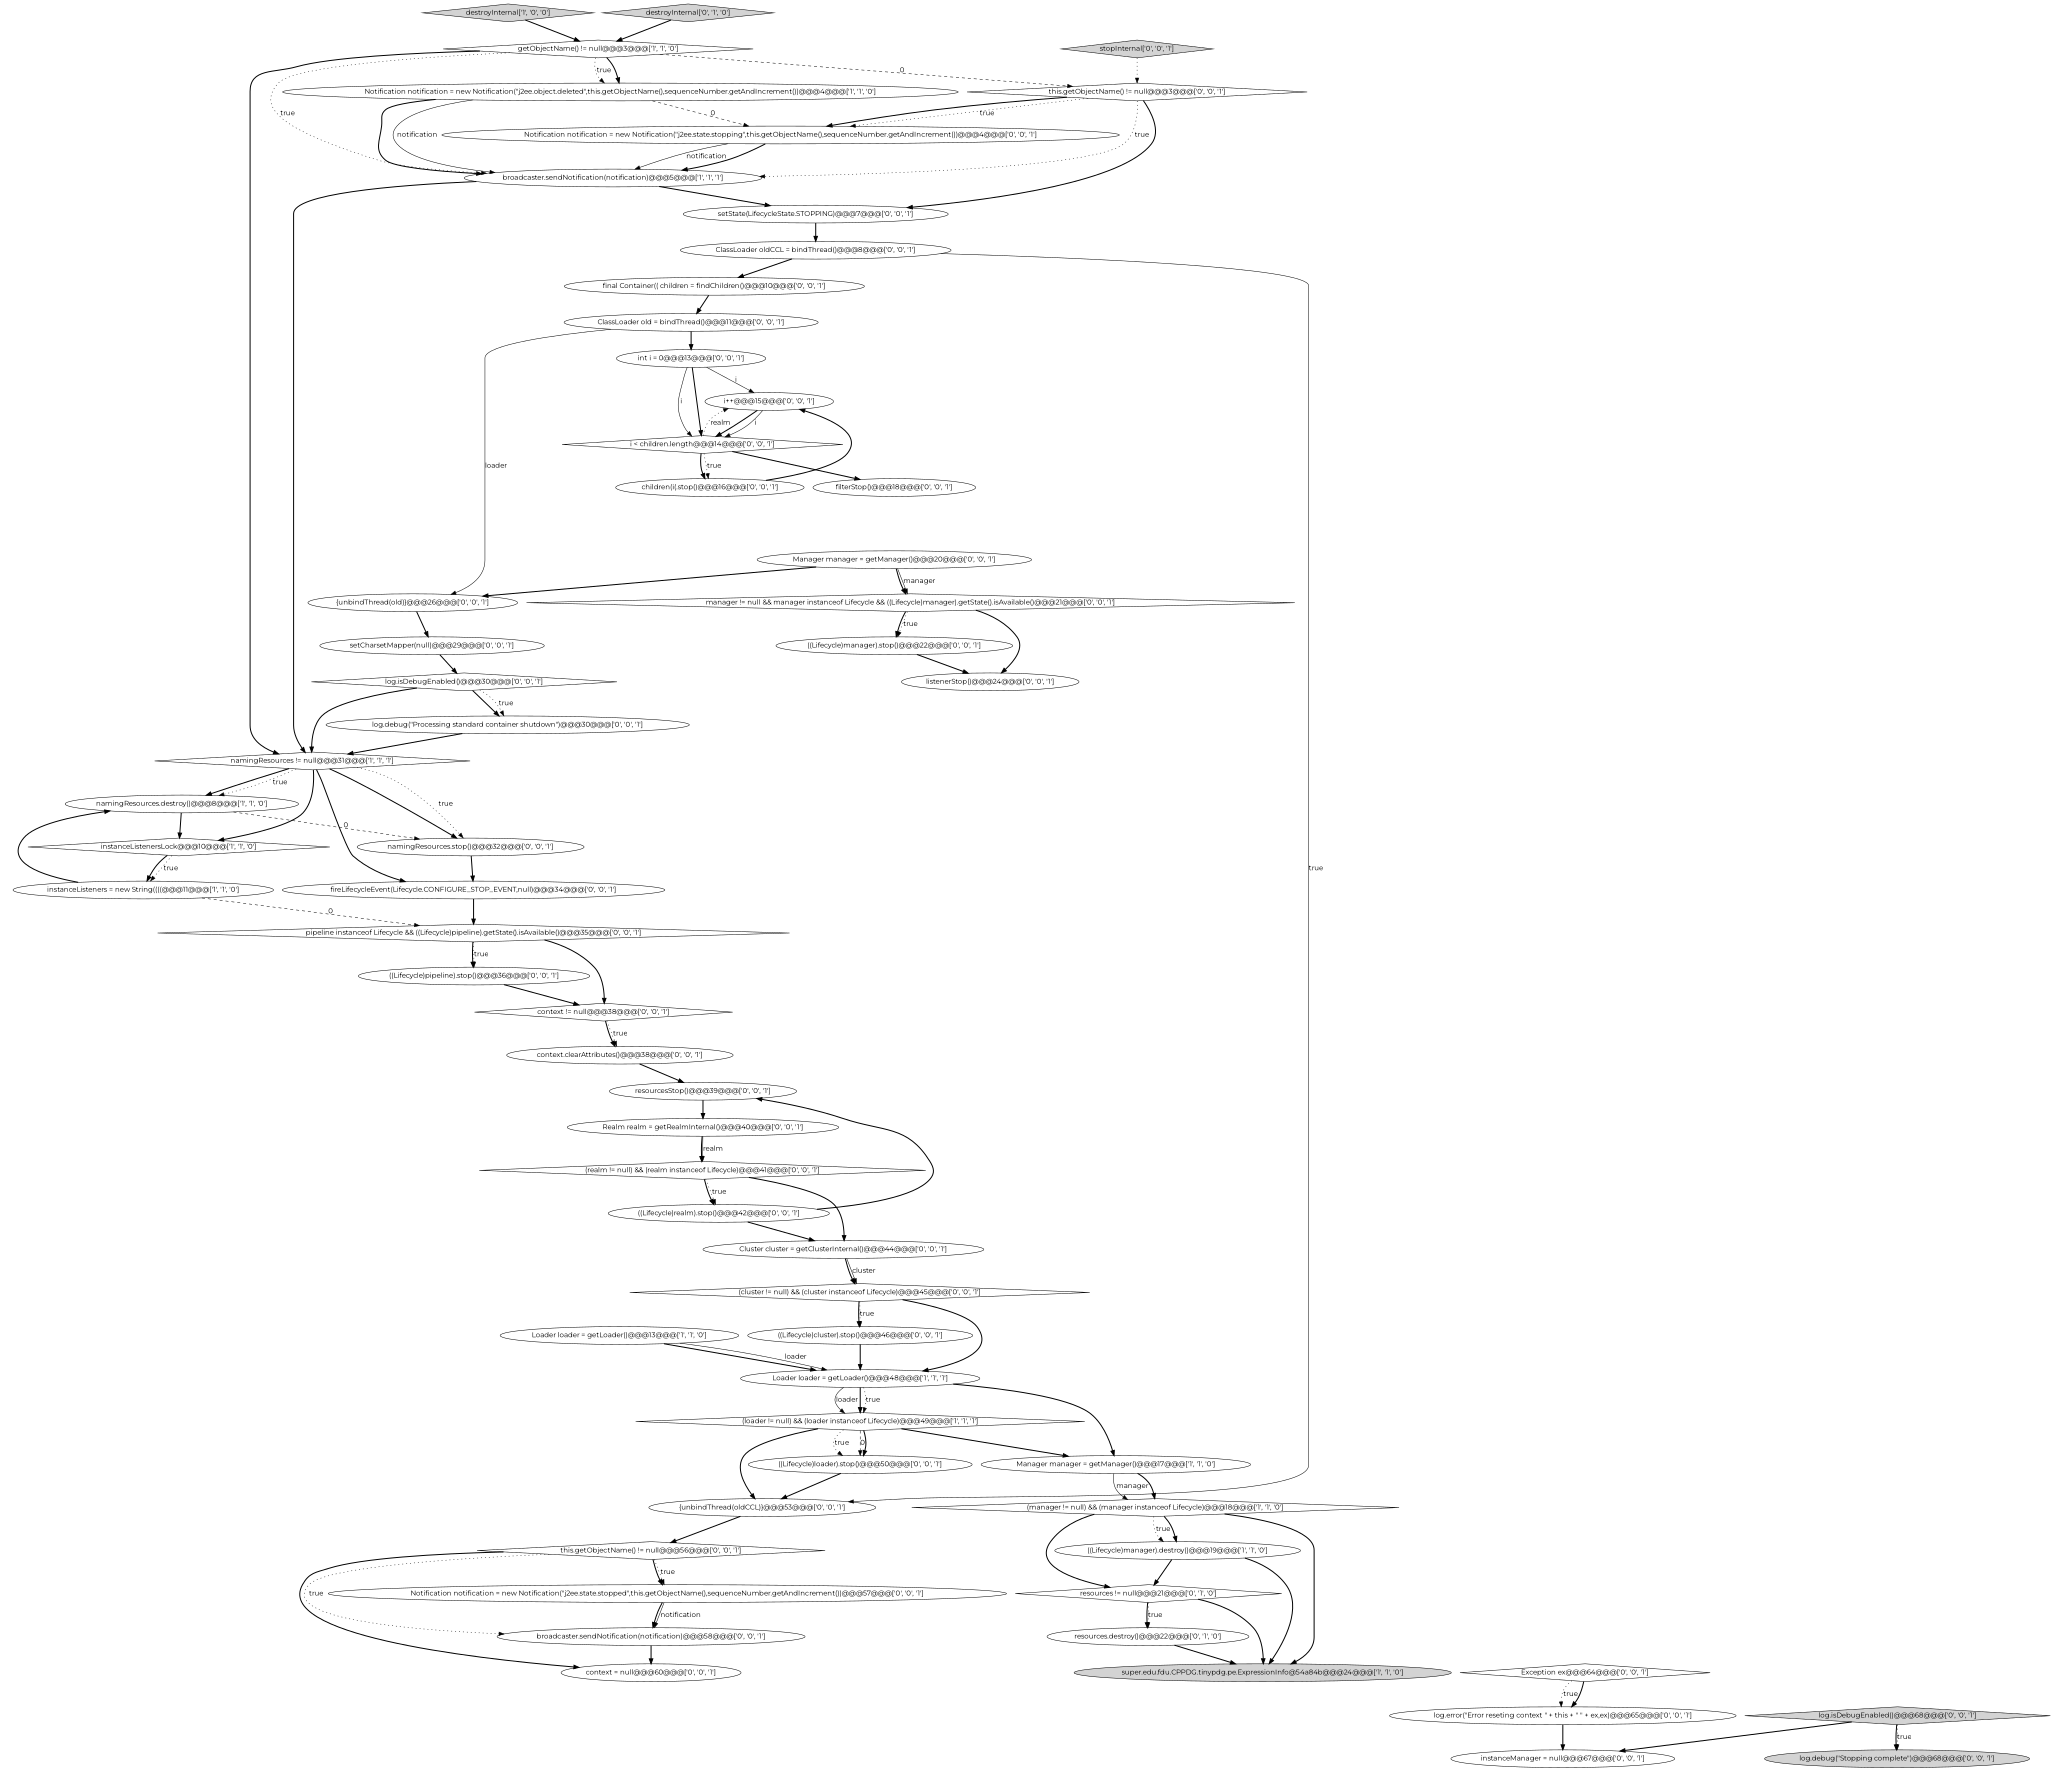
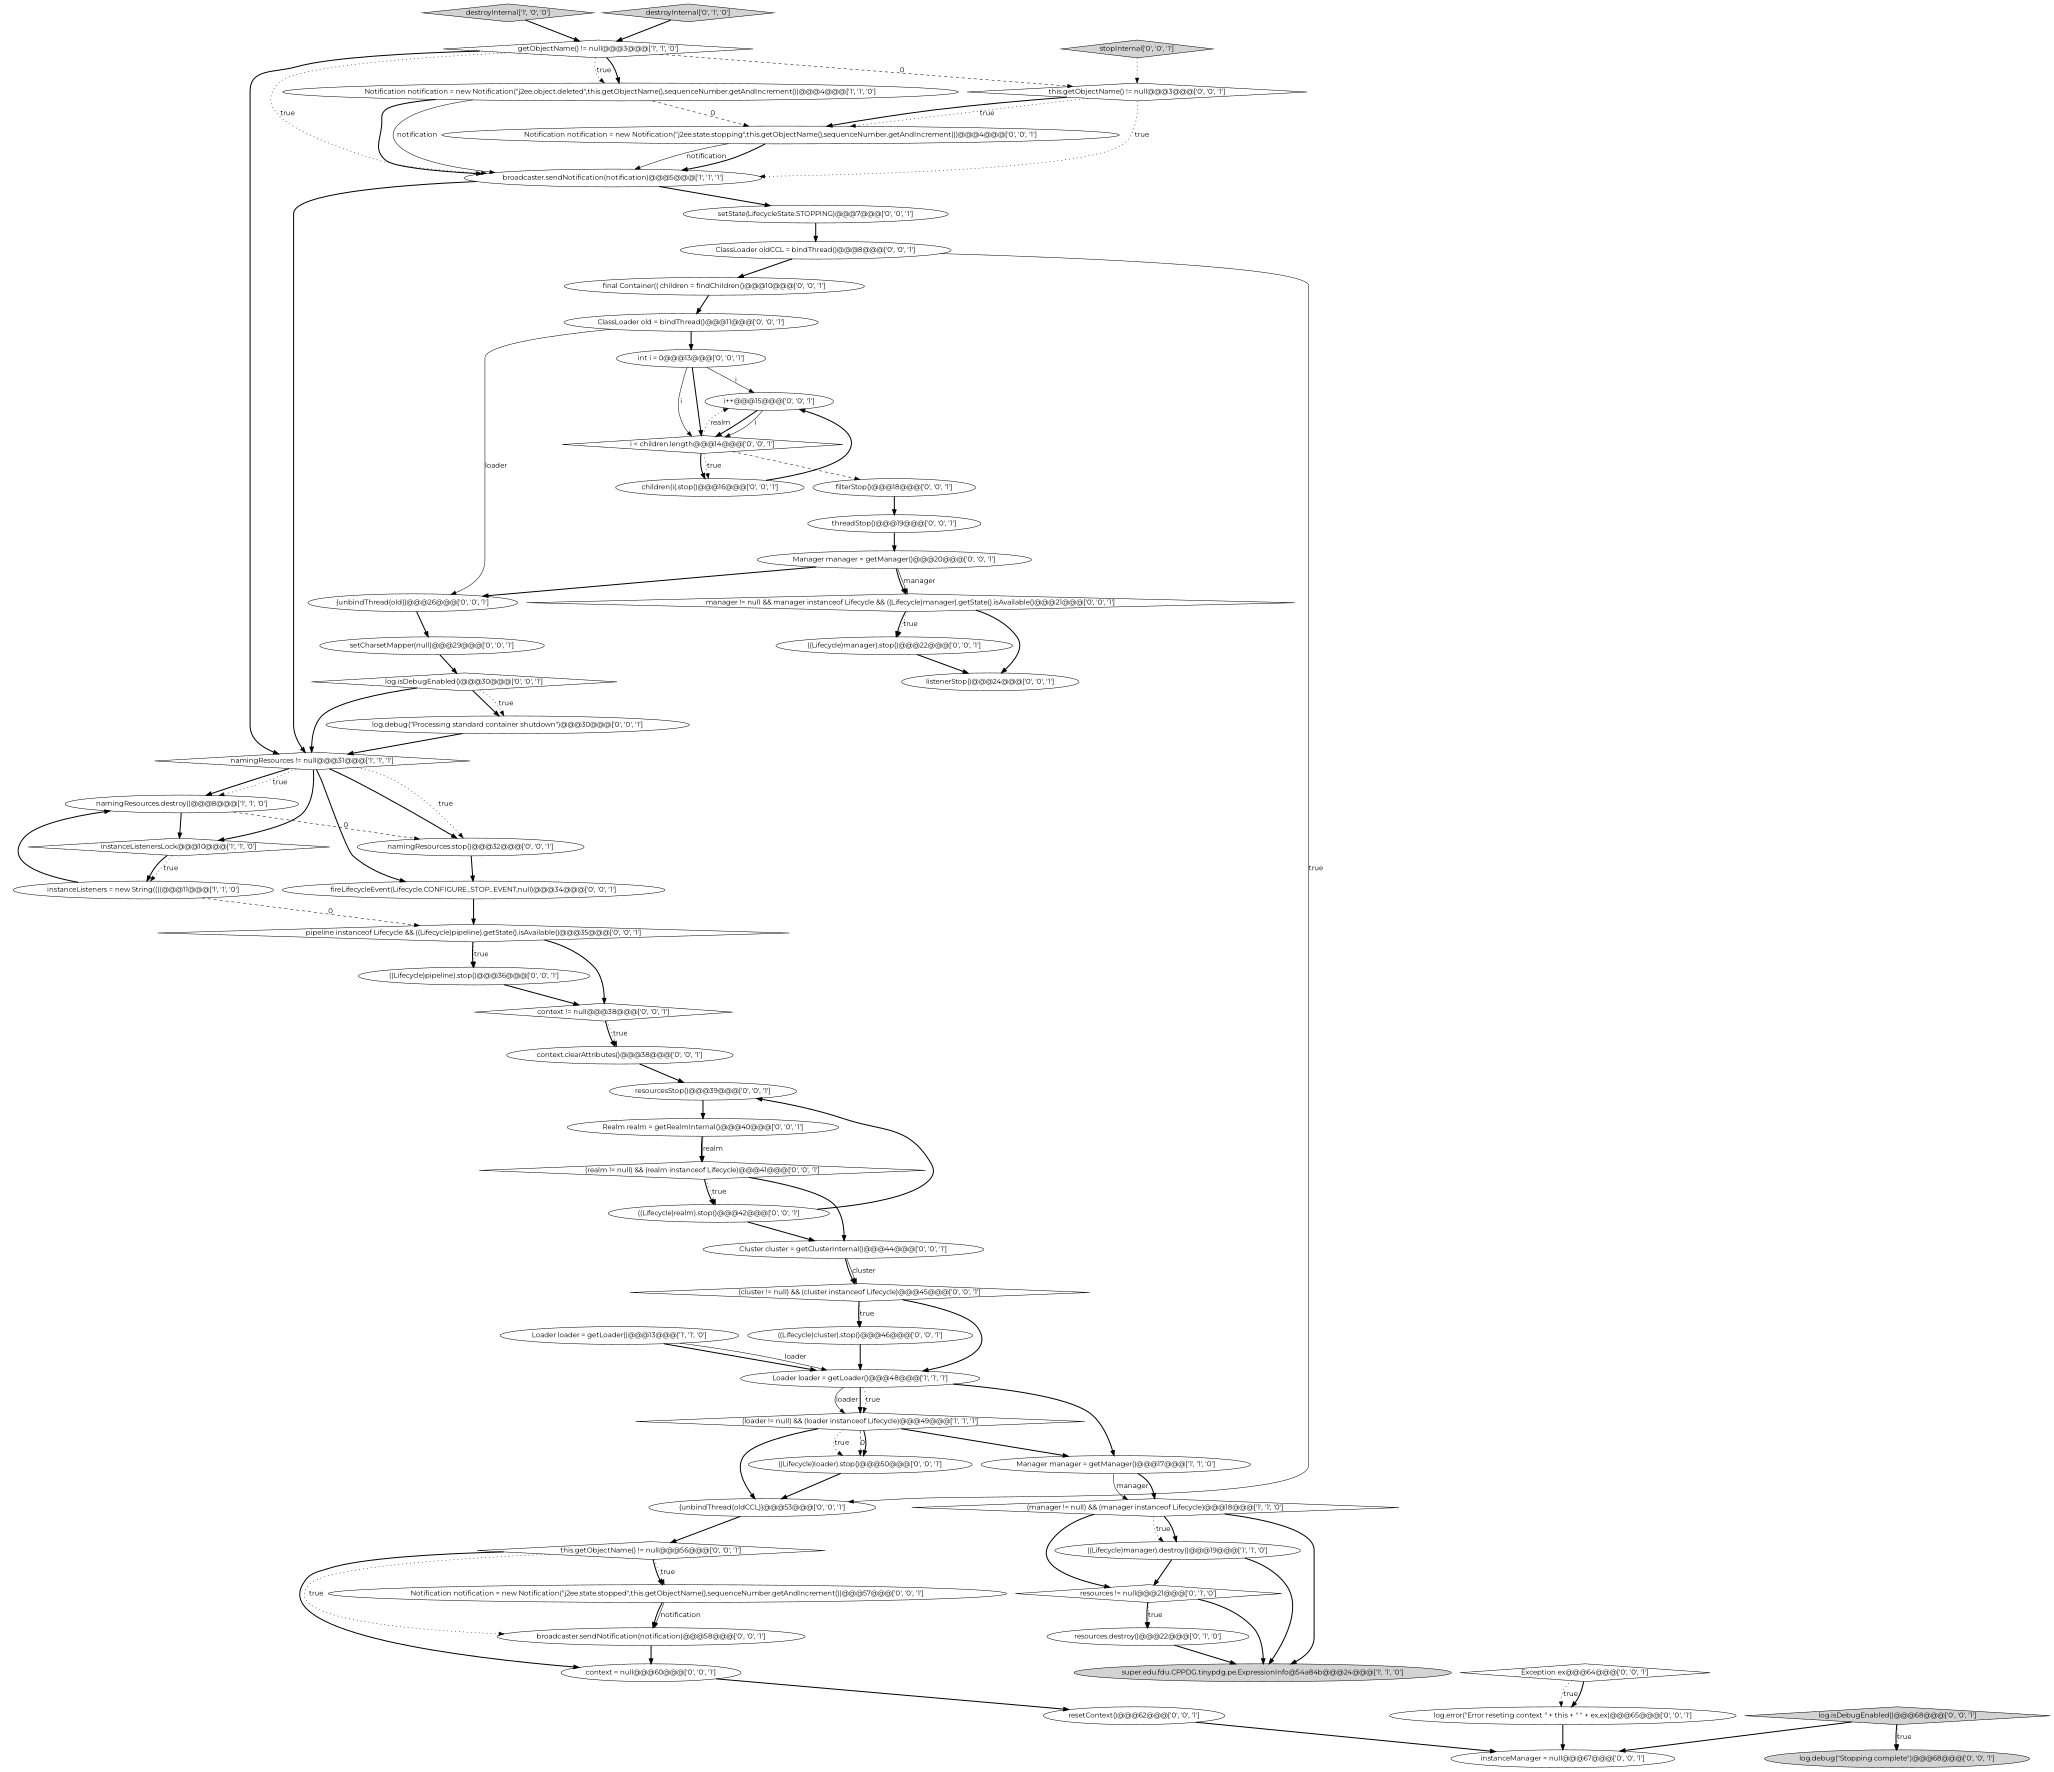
edge "this.getObjectName() != null@@@3@@@['0', '0', '1']" -> "setState(LifecycleState.STOPPING)@@@7@@@['0', '0', '1']": removed
edge "i < children.length@@@14@@@['0', '0', '1']" -> "filterStop()@@@18@@@['0', '0', '1']": style bold -> dashed
node "threadStop()@@@19@@@['0', '0', '1']": added
node "resetContext()@@@62@@@['0', '0', '1']": added
